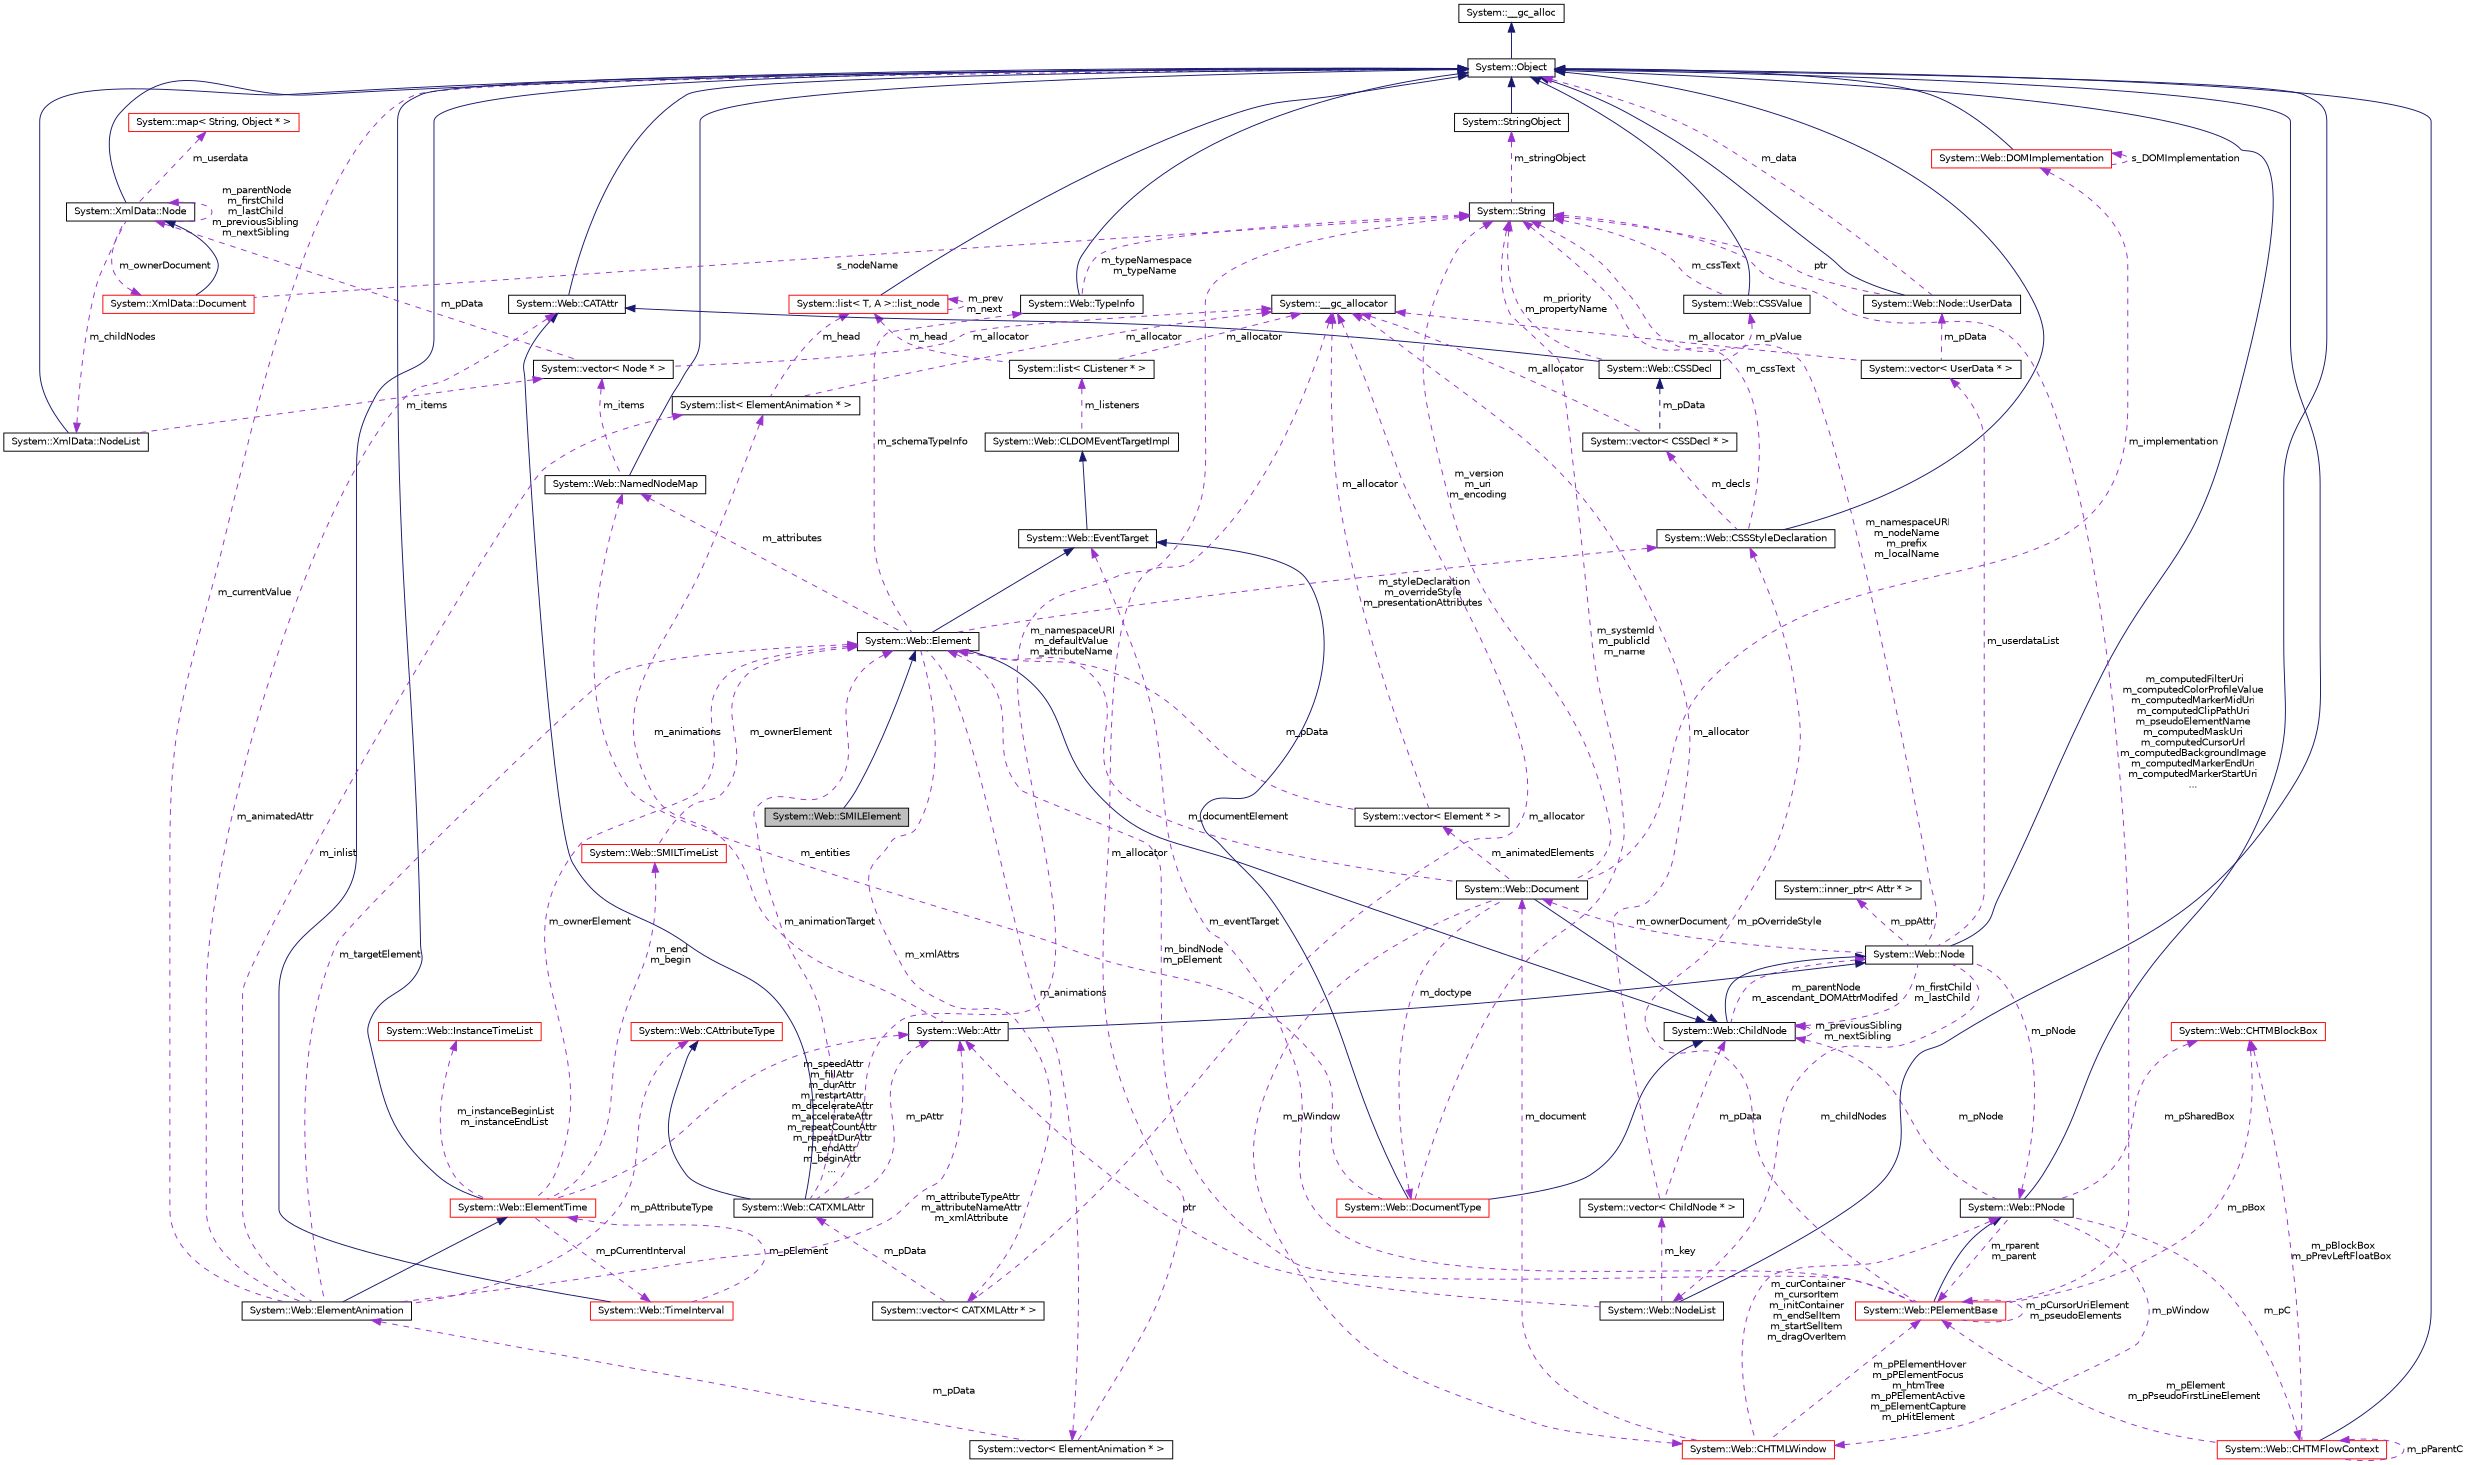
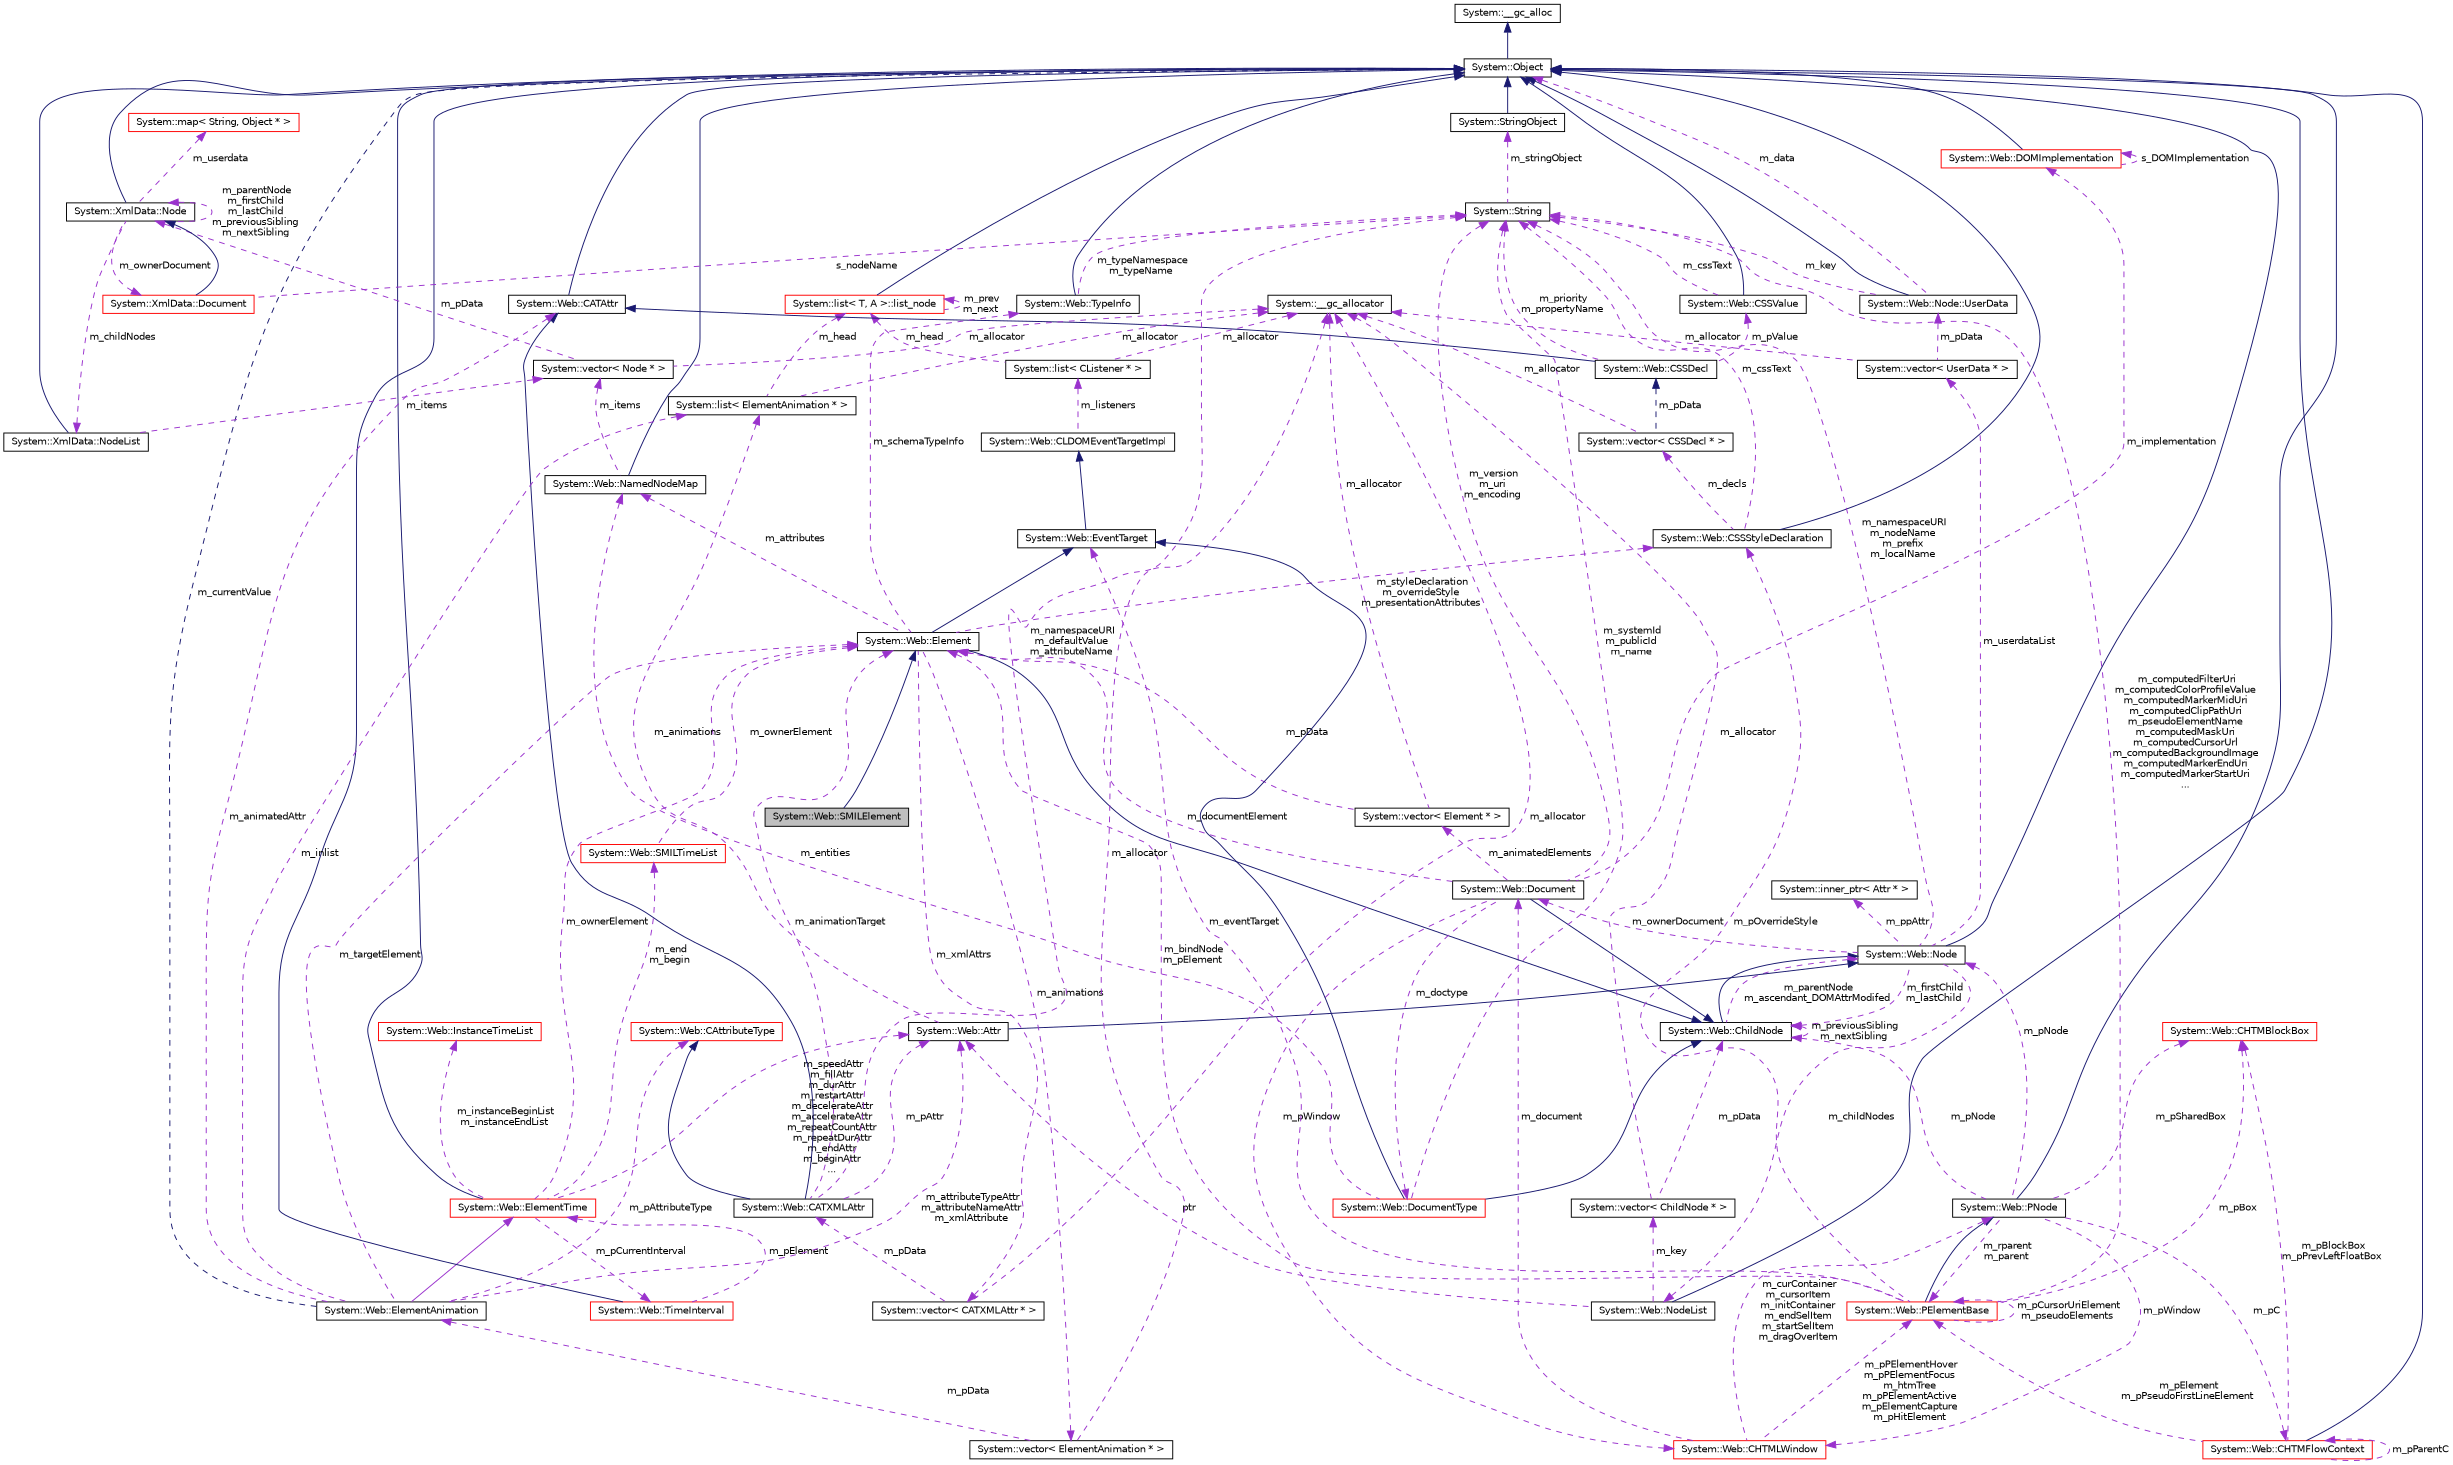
edge "System::Web::ElementAnimation" -> "System::Object": color darkorchid3 -> midnightblue
edge "System::Web::Node::UserData" -> "System::String": label " ptr" -> " m_key"
edge "System::Web::Node" -> "System::Web::PNode": reversed
edge "System::Web::ElementAnimation" -> "System::Web::ElementTime": color midnightblue -> darkorchid3
